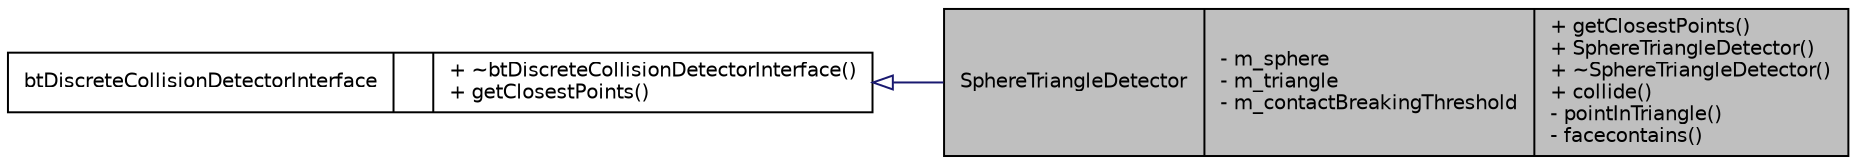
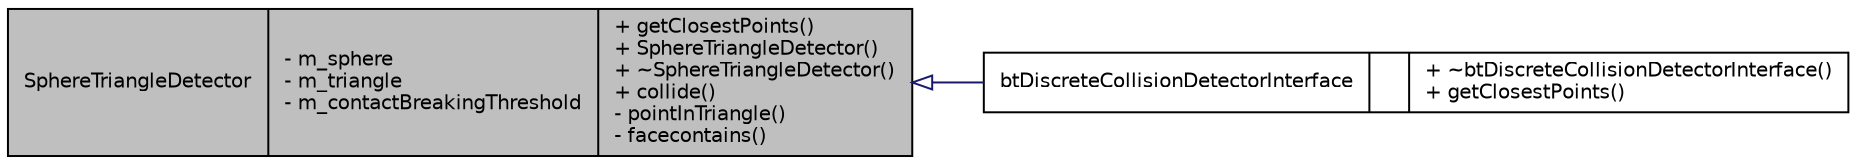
edge "SphereTriangleDetector" -> "btDiscreteCollisionDetectorInterface": reversed
